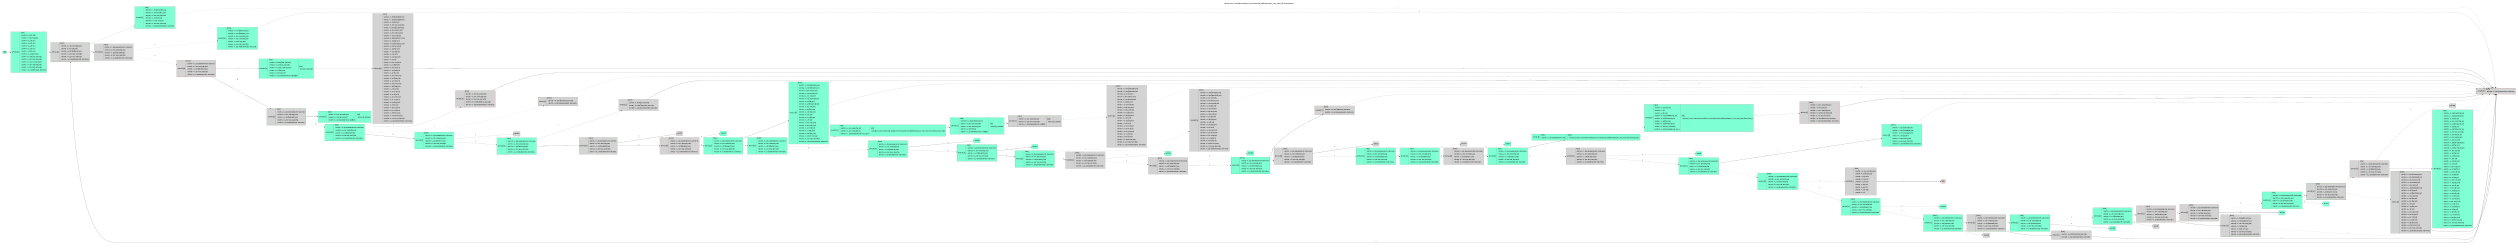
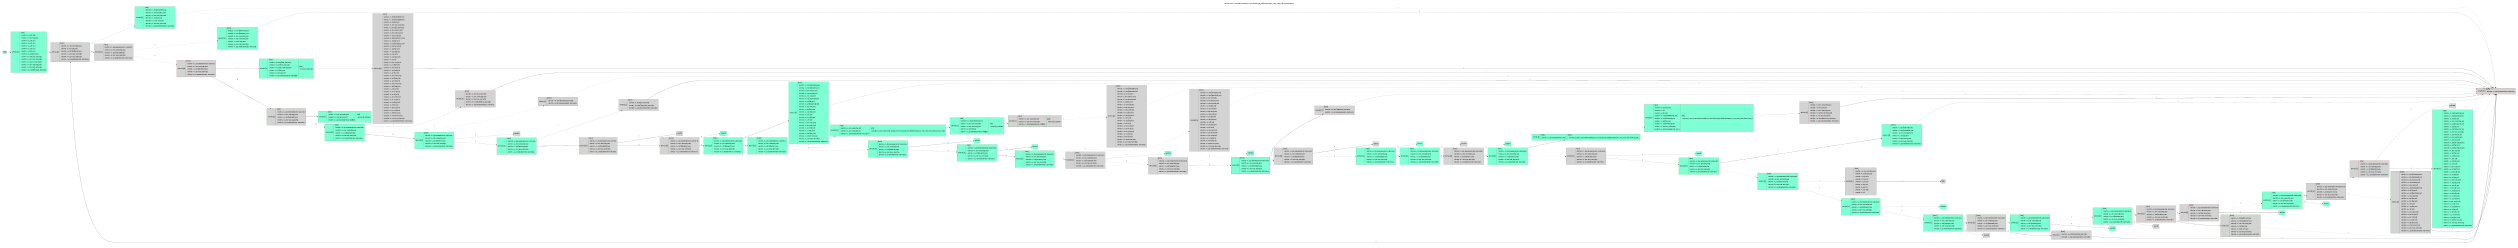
node "0x401832": added
